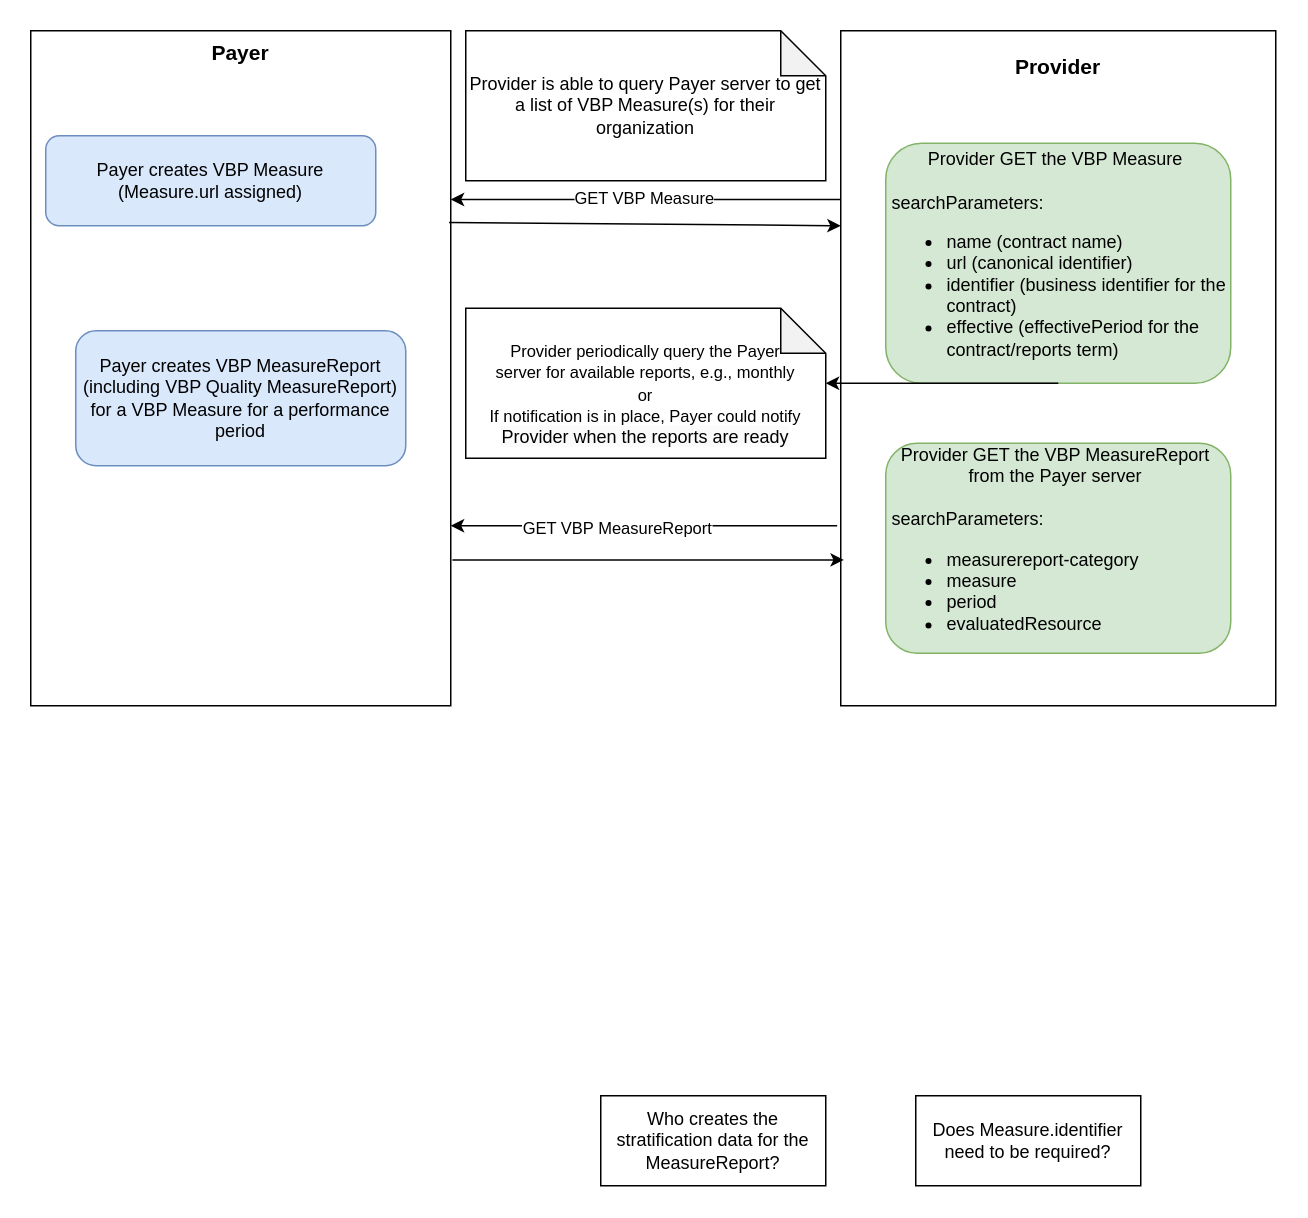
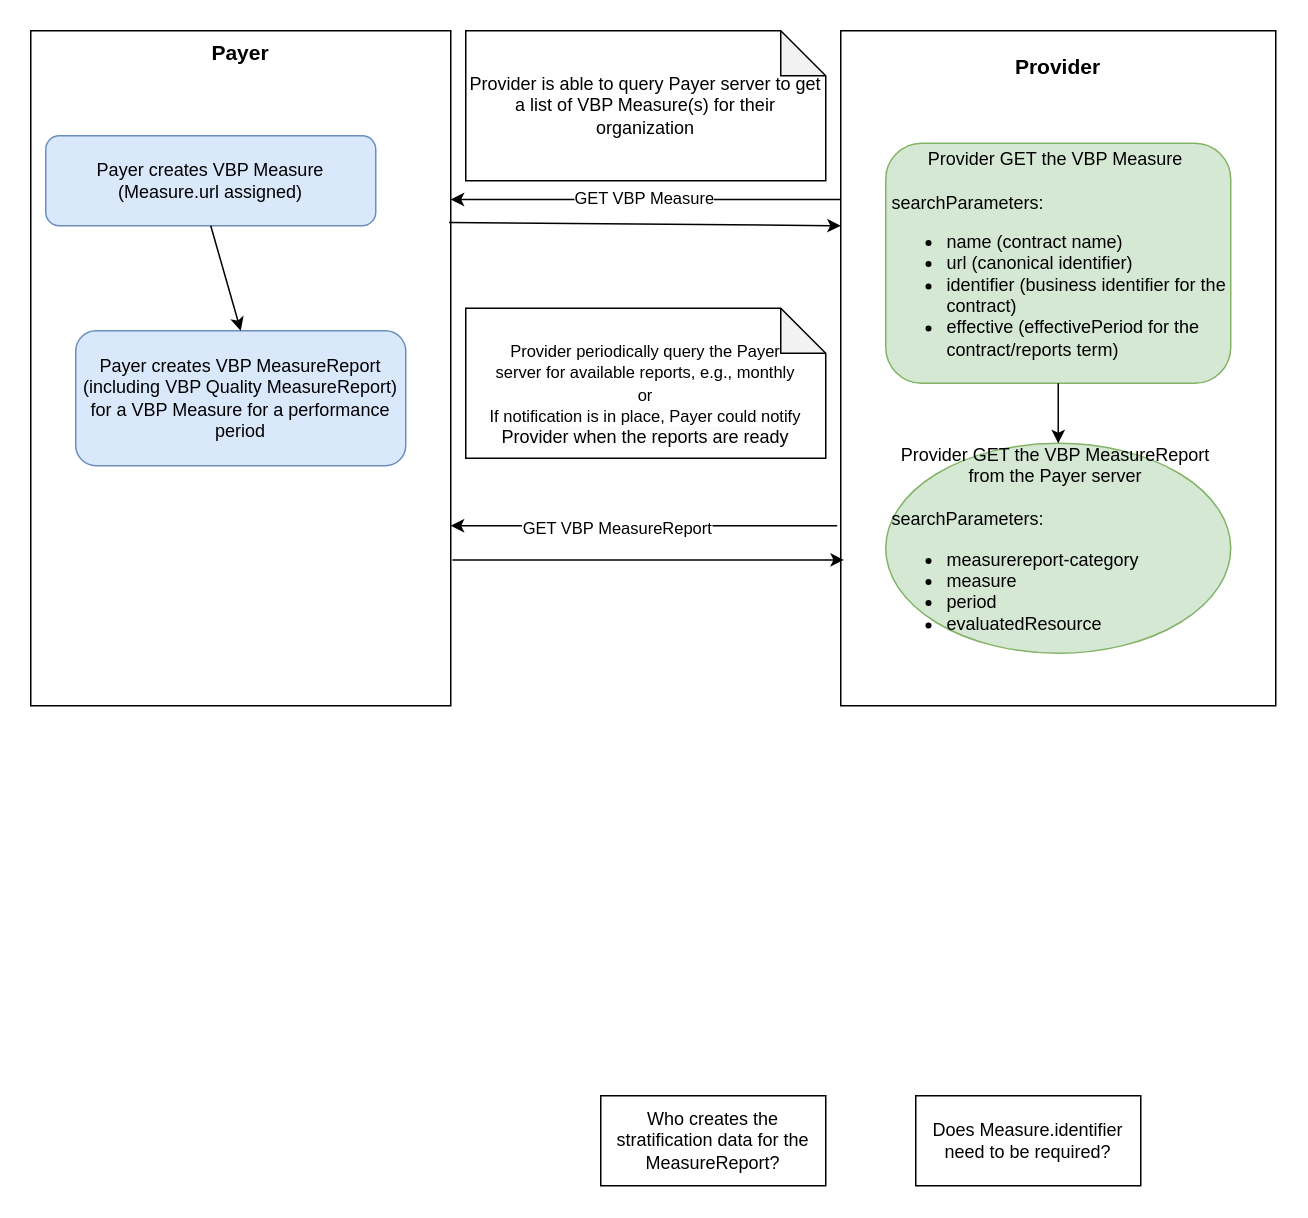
edge "Payer creates VBP Measure (Measure.url assigned)" -> "Payer creates VBP MeasureReport (including VBP Quality MeasureReport) for a VBP Measure for a performance period": added
edge "Provider GET the VBP Measure searchParameters: name (contract name) url (canonical identifier) identifier (business identifier for the contract) effective (effectivePeriod for the contract/reports term)" -> "Provider periodically query the Payer server for available reports, e.g., monthly or If notification is in place, Payer could notifyProvider when the reports are ready": now "Provider GET the VBP Measure searchParameters: name (contract name) url (canonical identifier) identifier (business identifier for the contract) effective (effectivePeriod for the contract/reports term)" -> "Provider GET the VBP MeasureReport from the Payer server searchParameters: measurereport-category measure period evaluatedResource"
node "Provider GET the VBP MeasureReport from the Payer server searchParameters: measurereport-category measure period evaluatedResource": shape rounded rectangle -> ellipse
